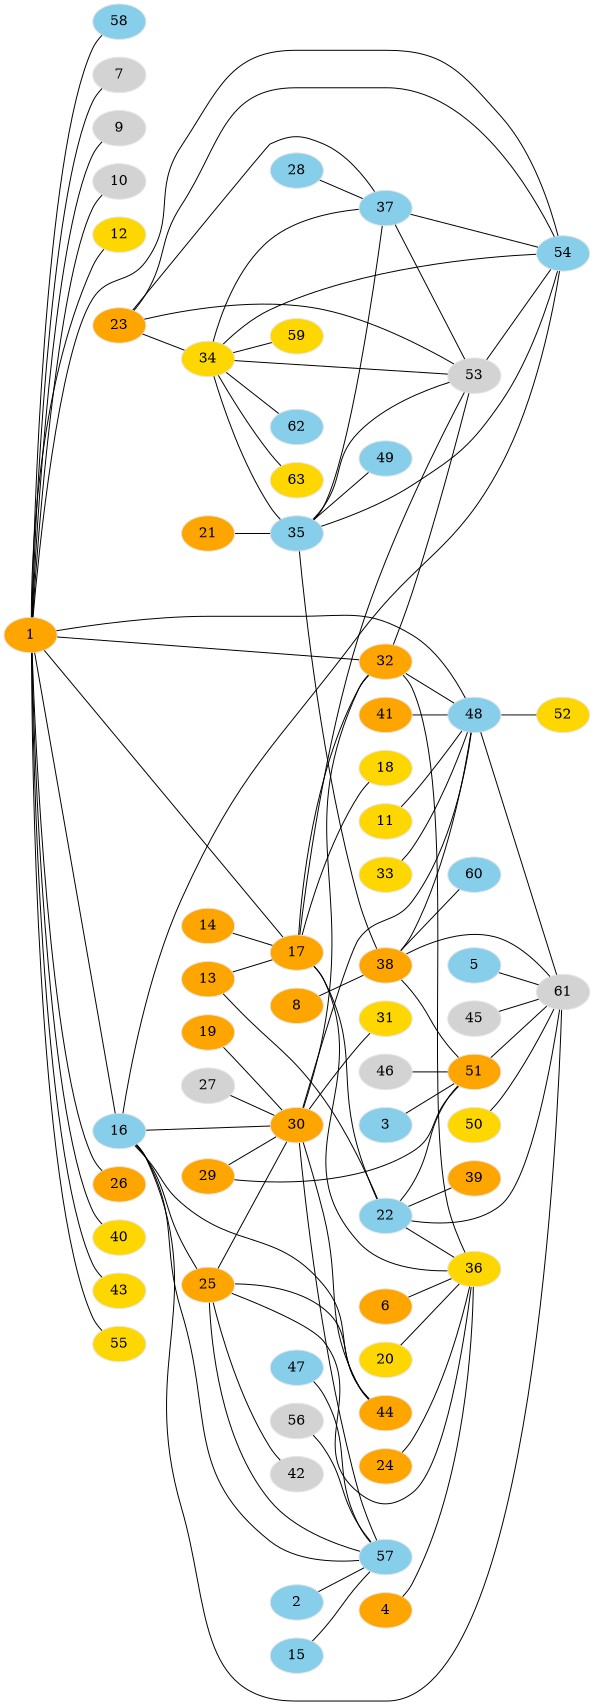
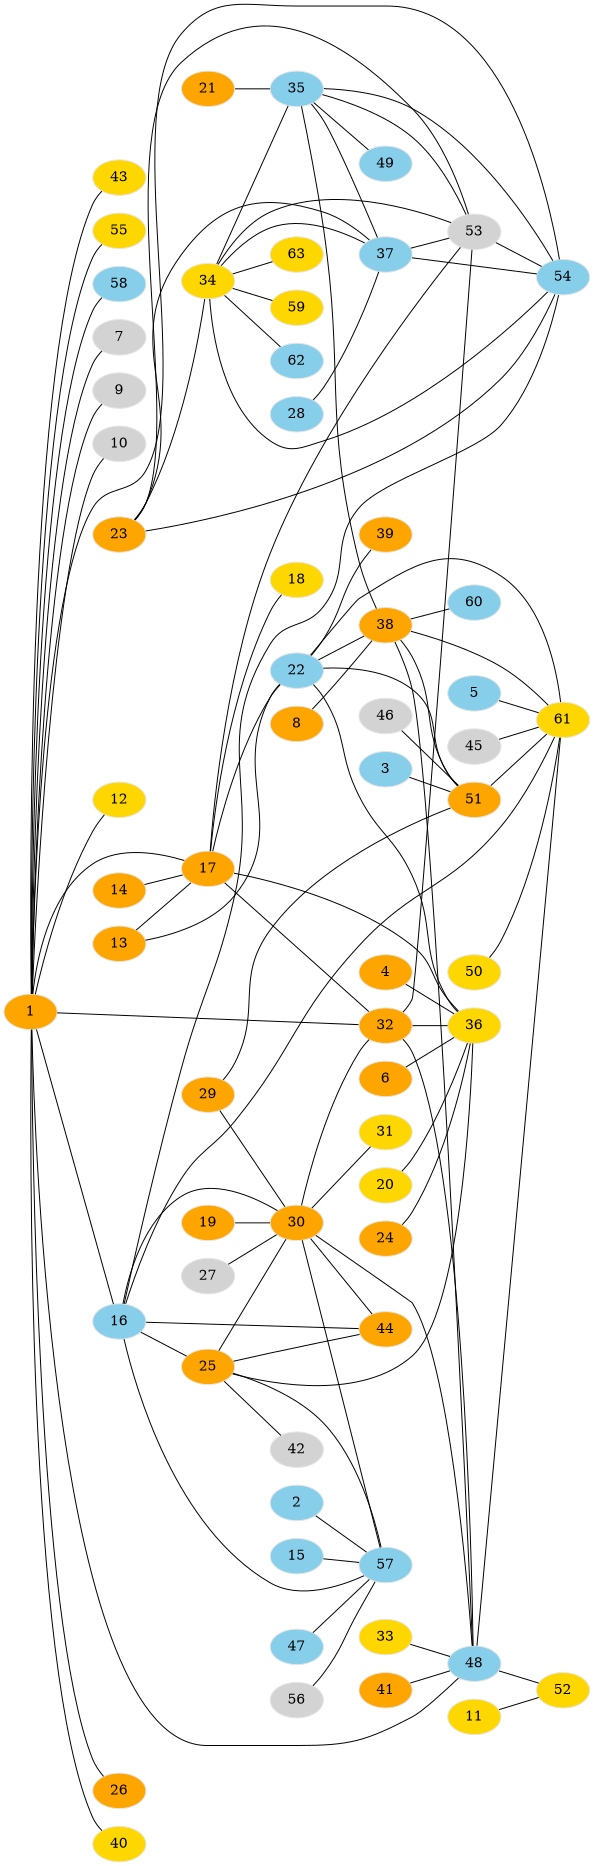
edge "38" -- "22": added
edge "48" -- "11": now "52" -- "11"
node "61": fillcolor lightgrey -> gold
